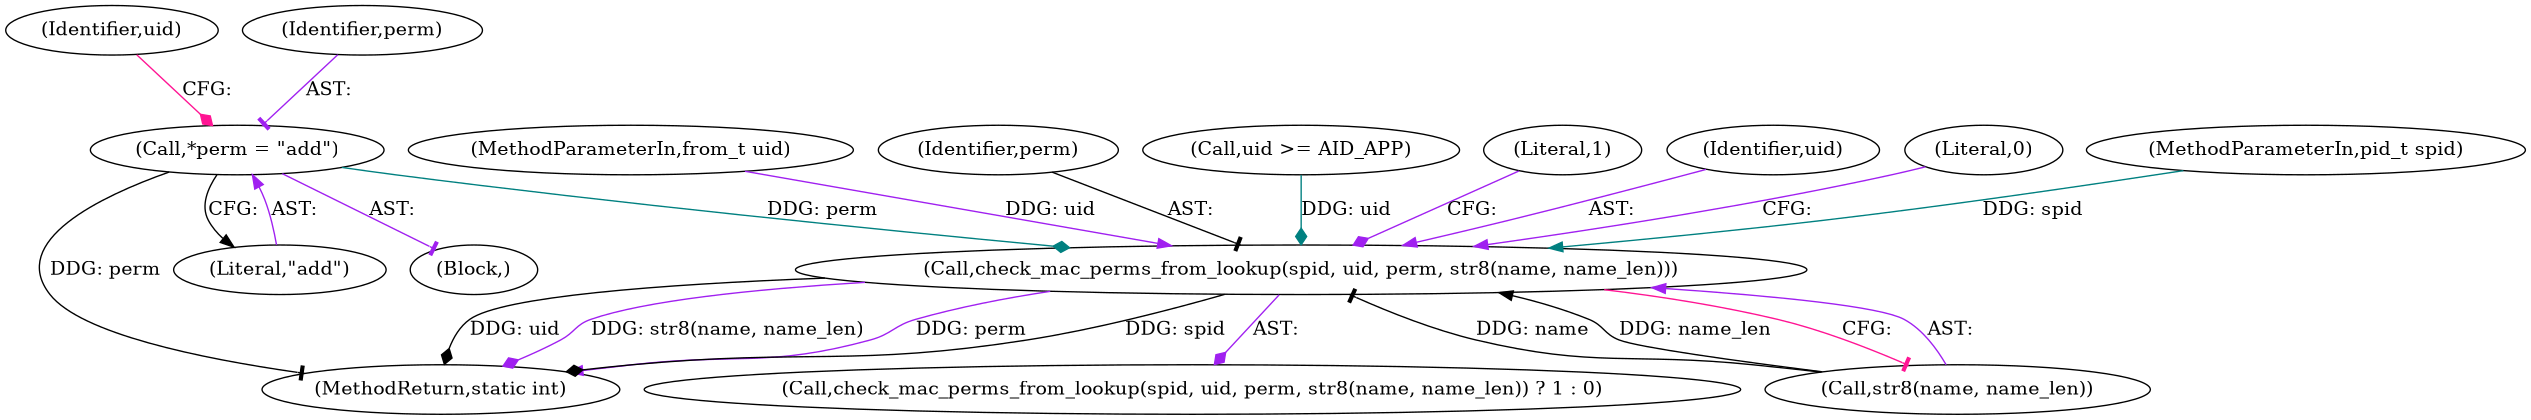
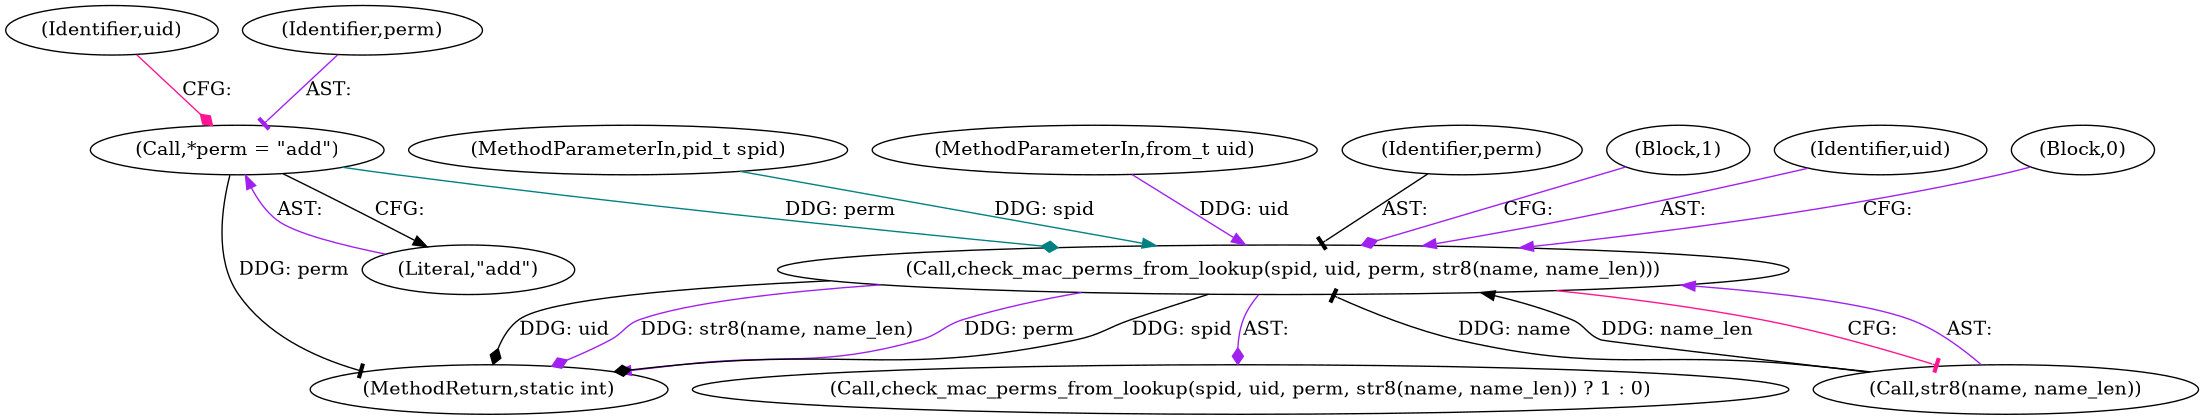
node "(Call,uid >= AID_APP)": removed
node "(Literal,1)": label "(Literal,1)" -> "(Block,1)"
node "(Literal,0)": label "(Literal,0)" -> "(Block,0)"
node "(Block,)": removed
